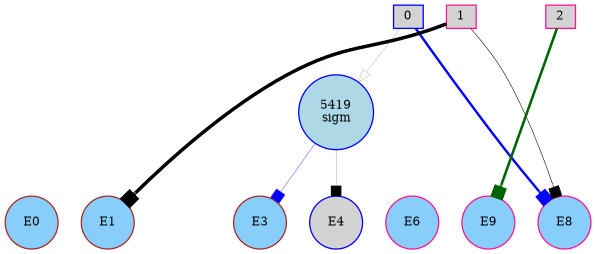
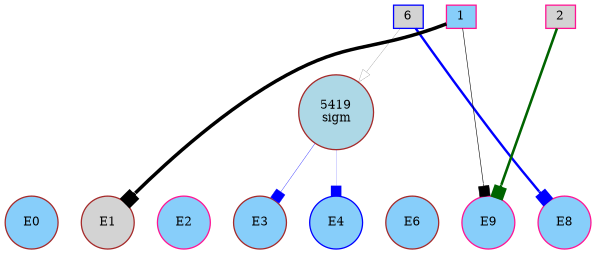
node "0": label "0" -> "6"
node "1": fillcolor lightgray -> lightskyblue
edge "1" -> "E8": now "1" -> "E9"
node "5419 sigm": color blue -> brown
edge "5419 sigm" -> "E4": color black -> blue
node "E1": fillcolor lightskyblue -> lightgray
node "E2": added
node "E4": fillcolor lightgray -> lightskyblue
node "E6": color deeppink -> brown
